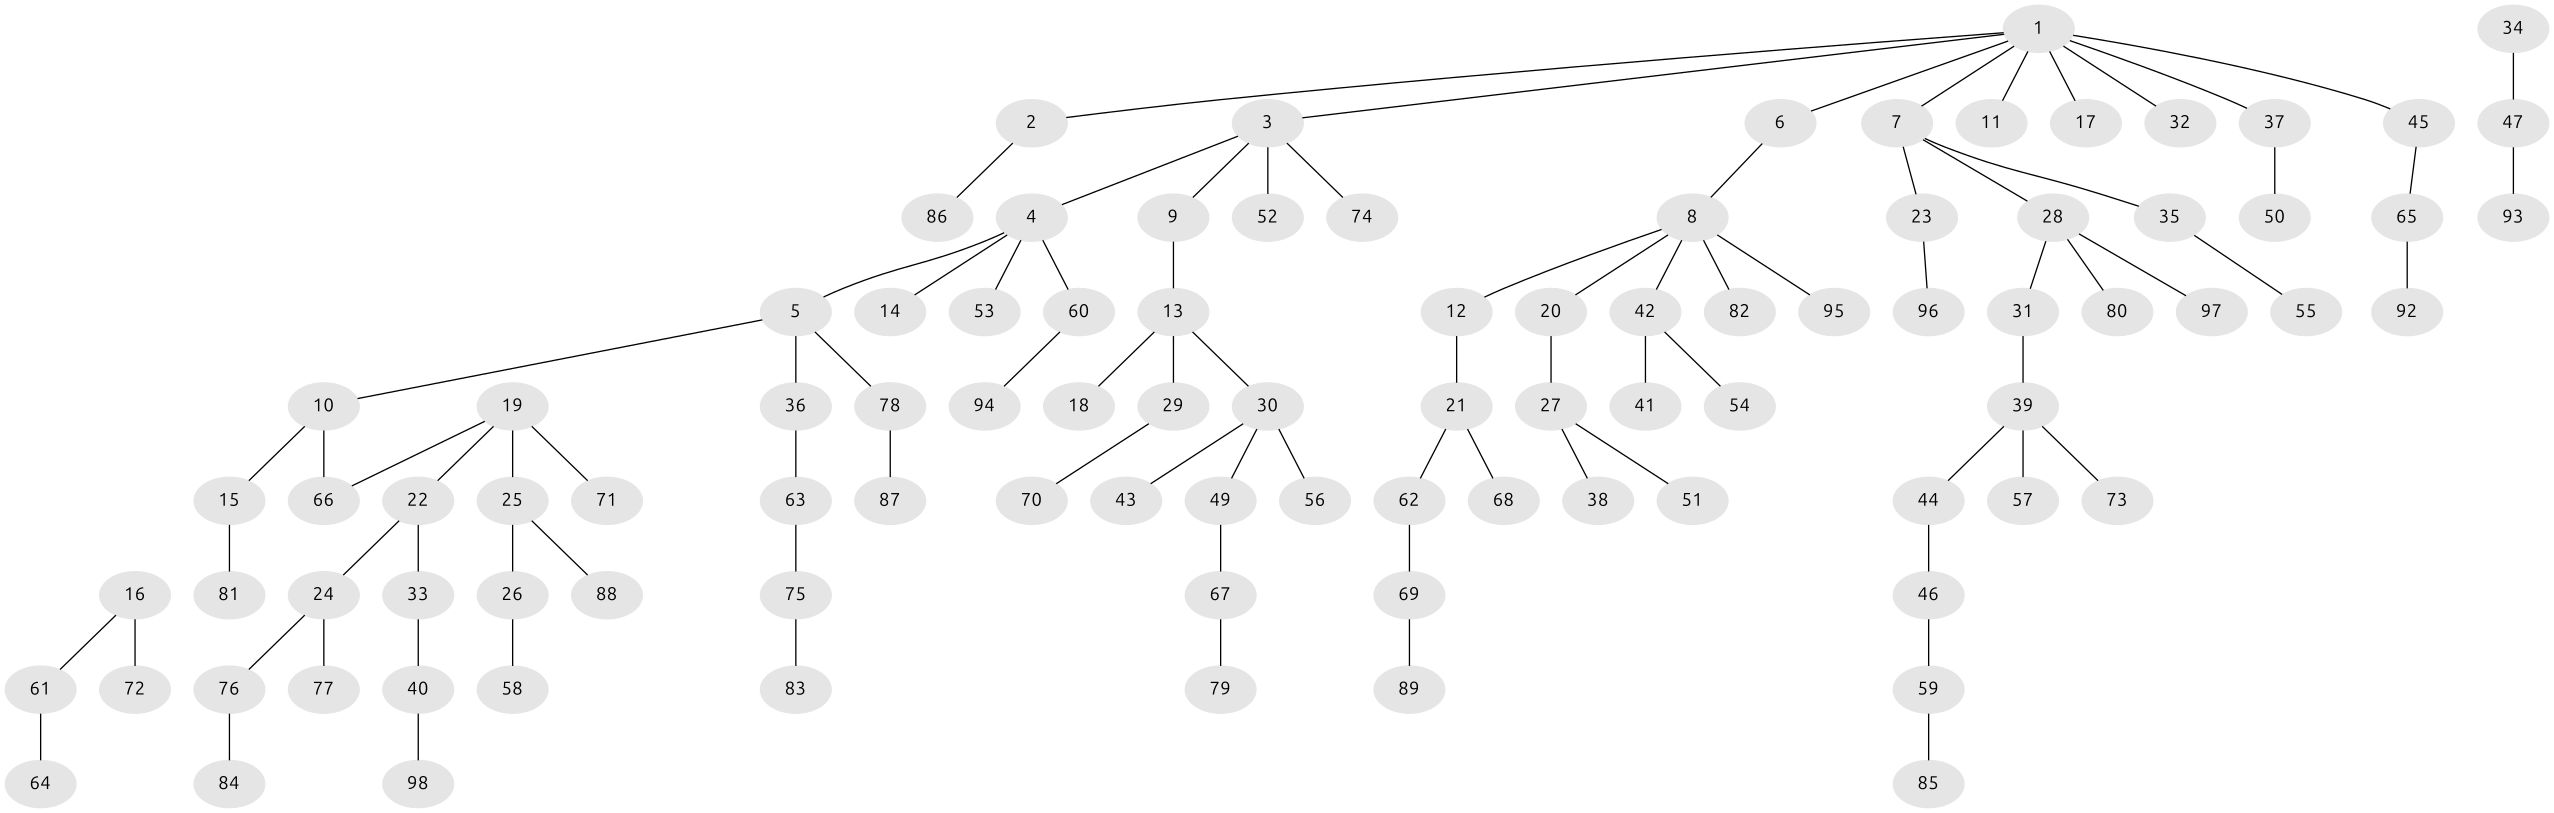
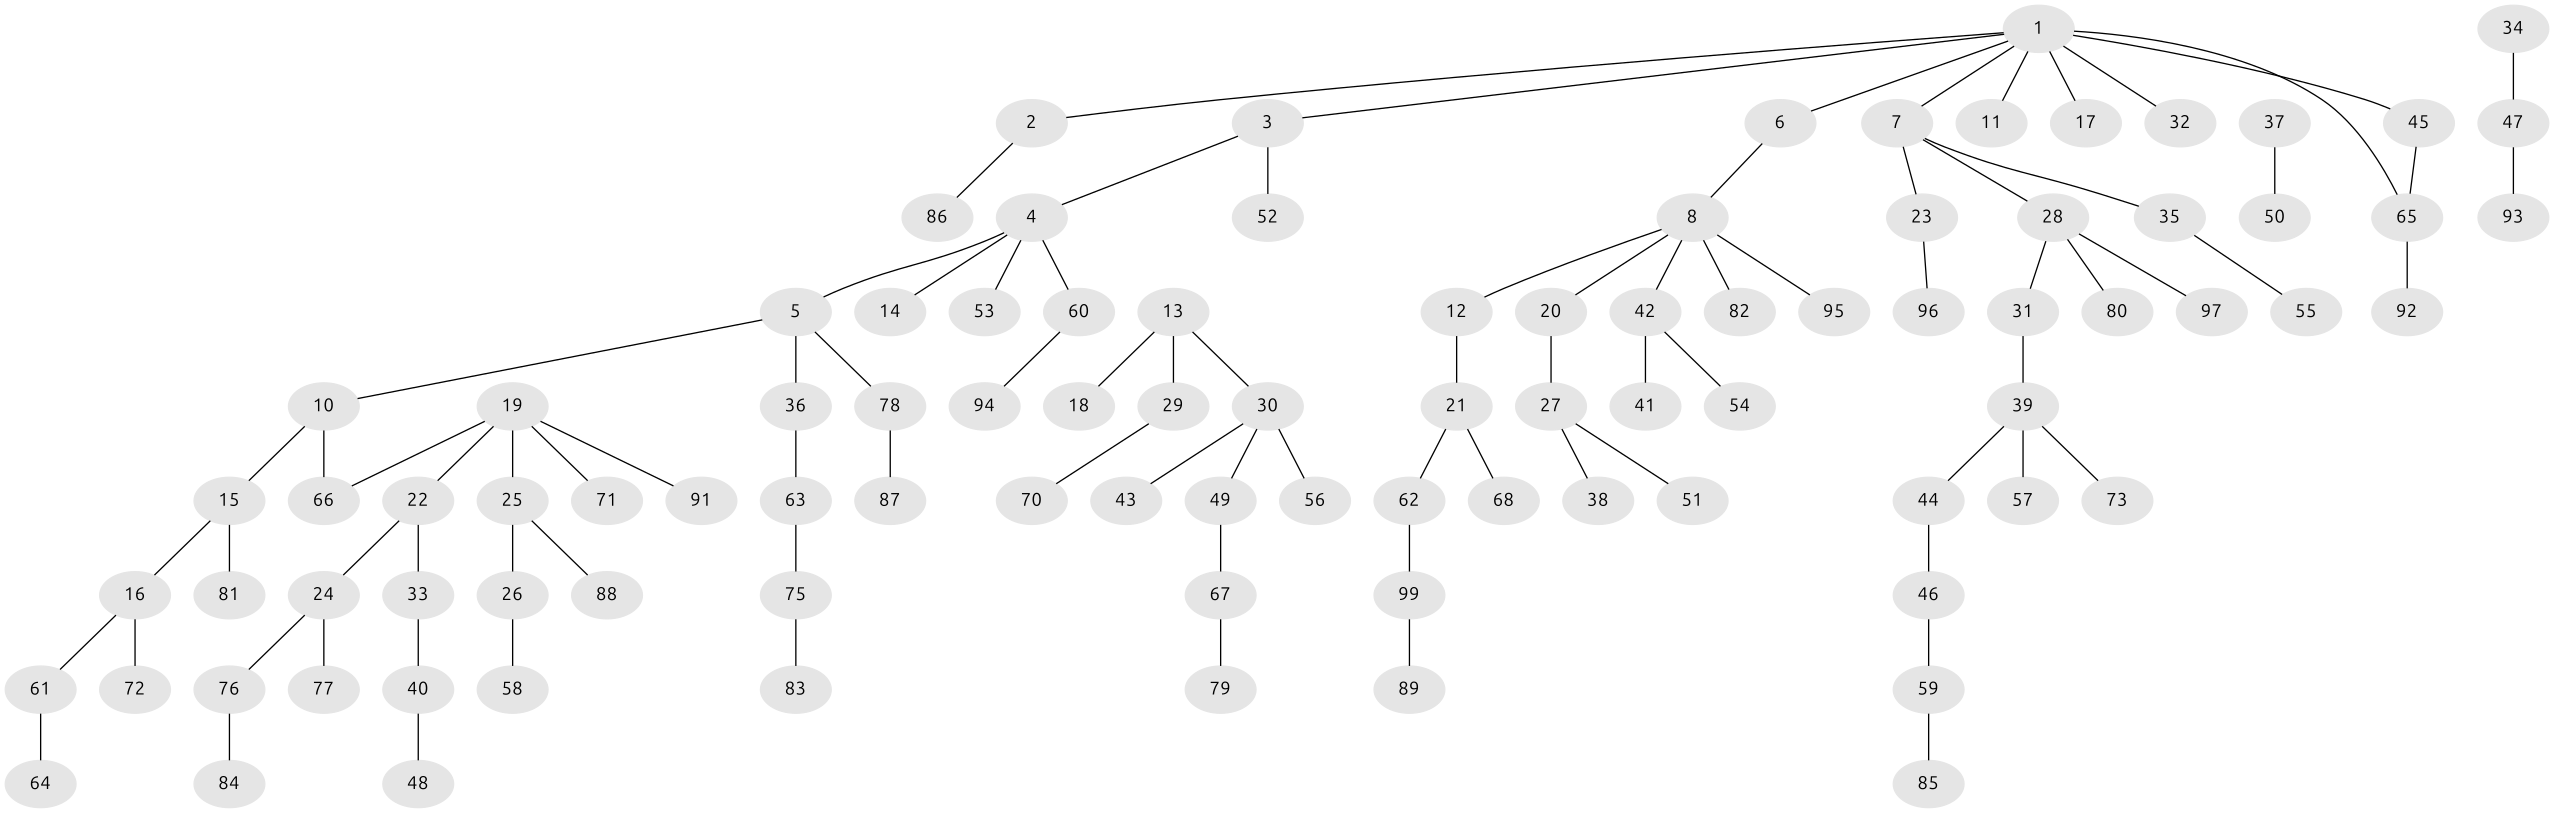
edge "1" -- "37": now "1" -- "65"
node "9": removed
node "74": removed
node "91": added
edge "15" -- "16": added
node "69": label "69" -> "99"
node "98": label "98" -> "48"
